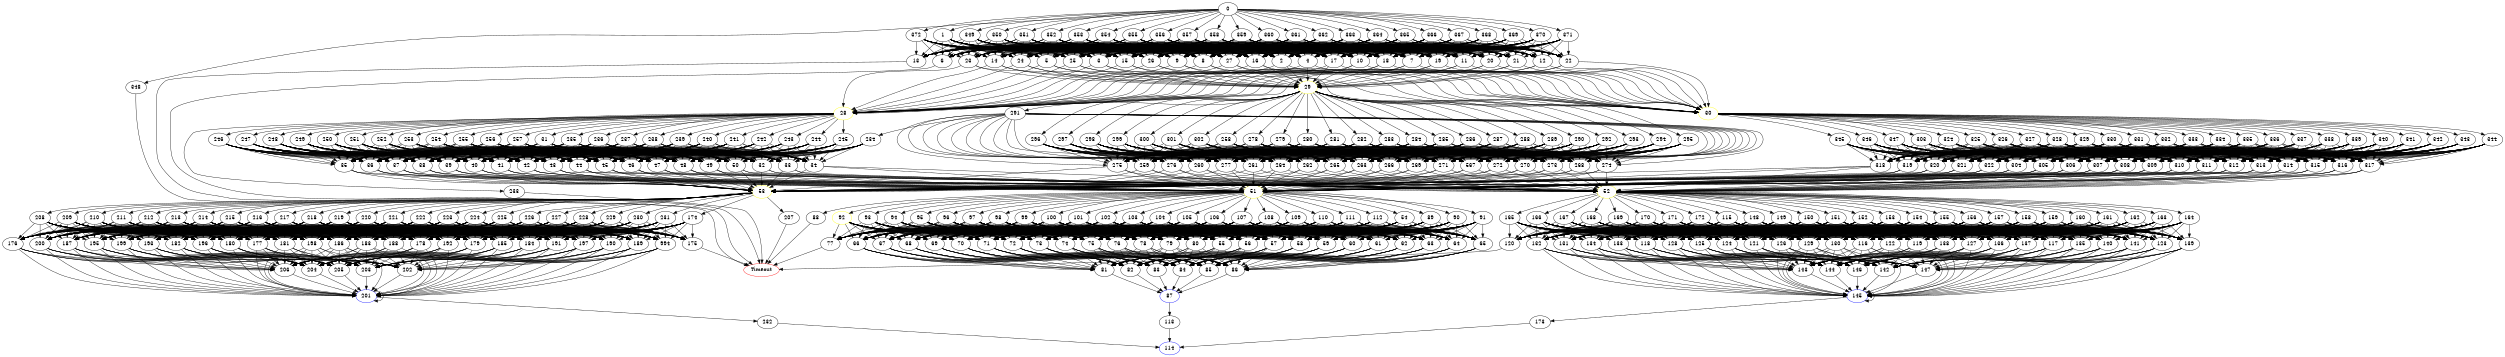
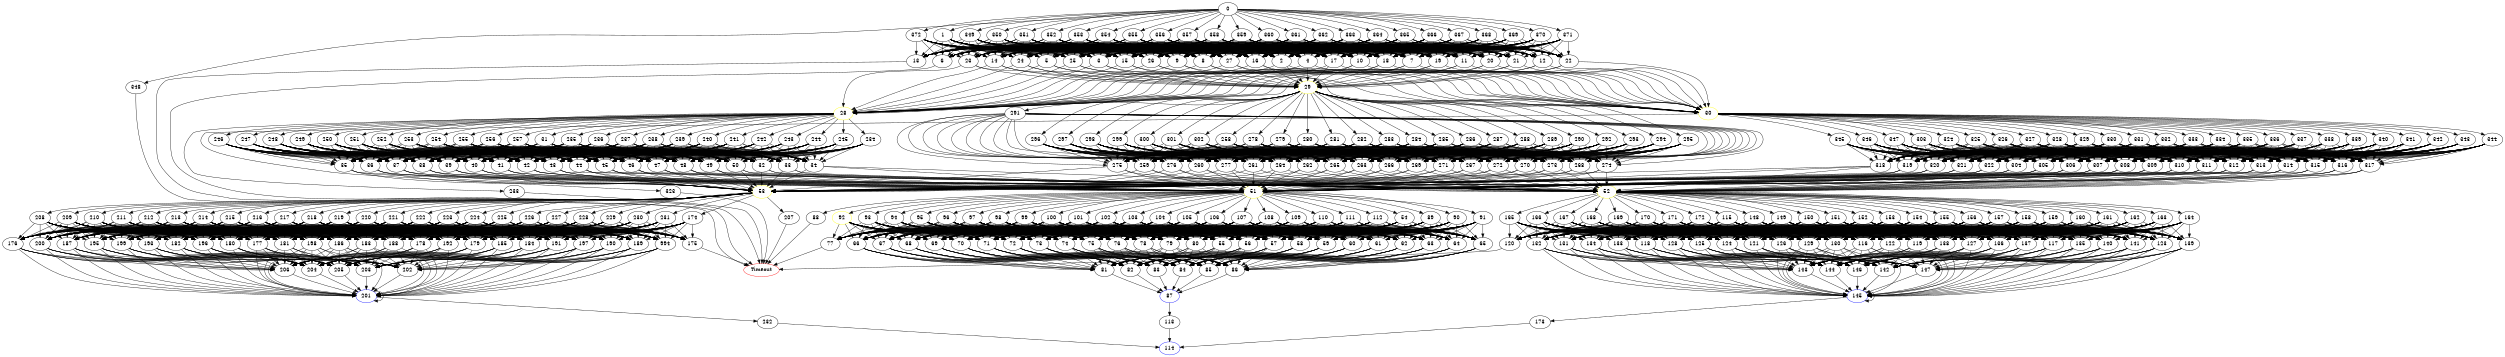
edge "291" -> "234": now "28" -> "234"
node "567": label "567" -> "267"
node "323": added
edge "174" -> "190": added
